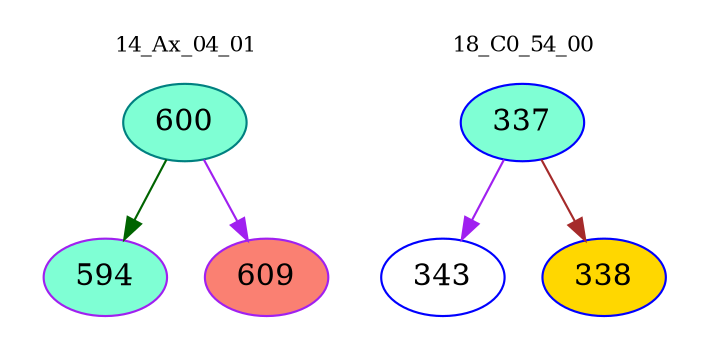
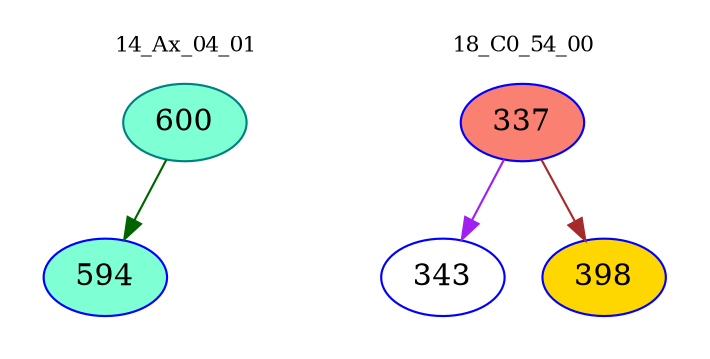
node "337": fillcolor aquamarine -> salmon
node "594": color purple -> blue
node "609": removed
node "338": label "338" -> "398"
